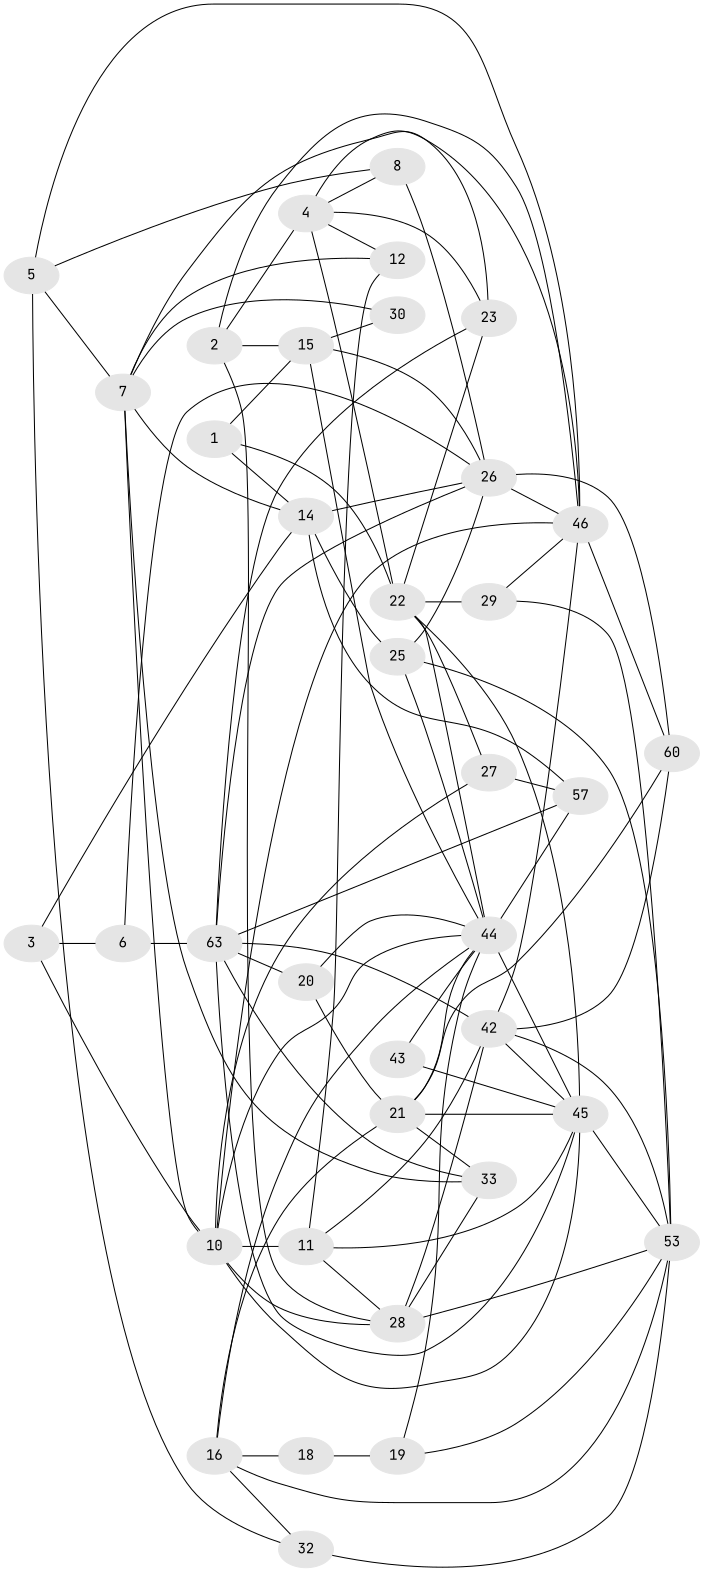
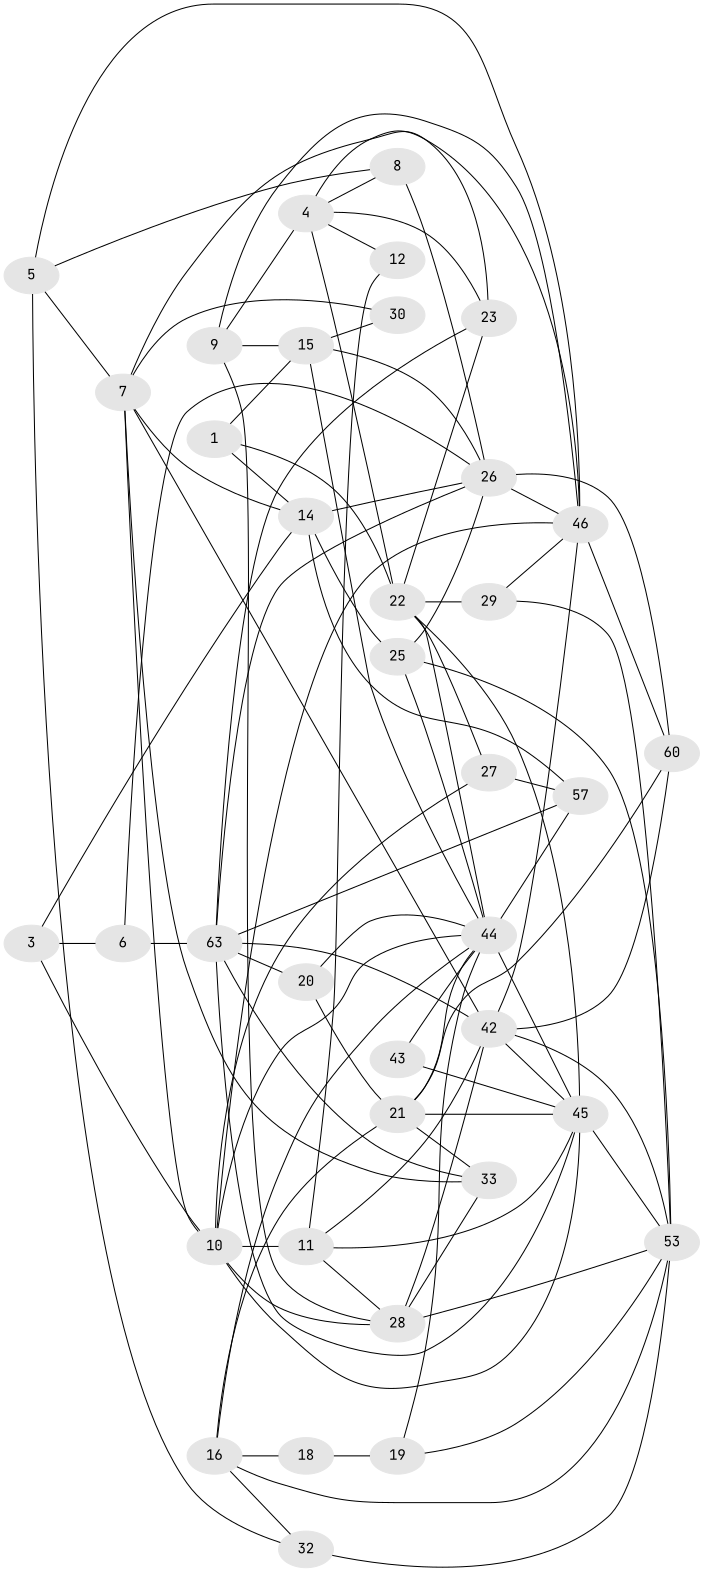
edge "12" -- "7": now "42" -- "7"
node "2": label "2" -> "9"
